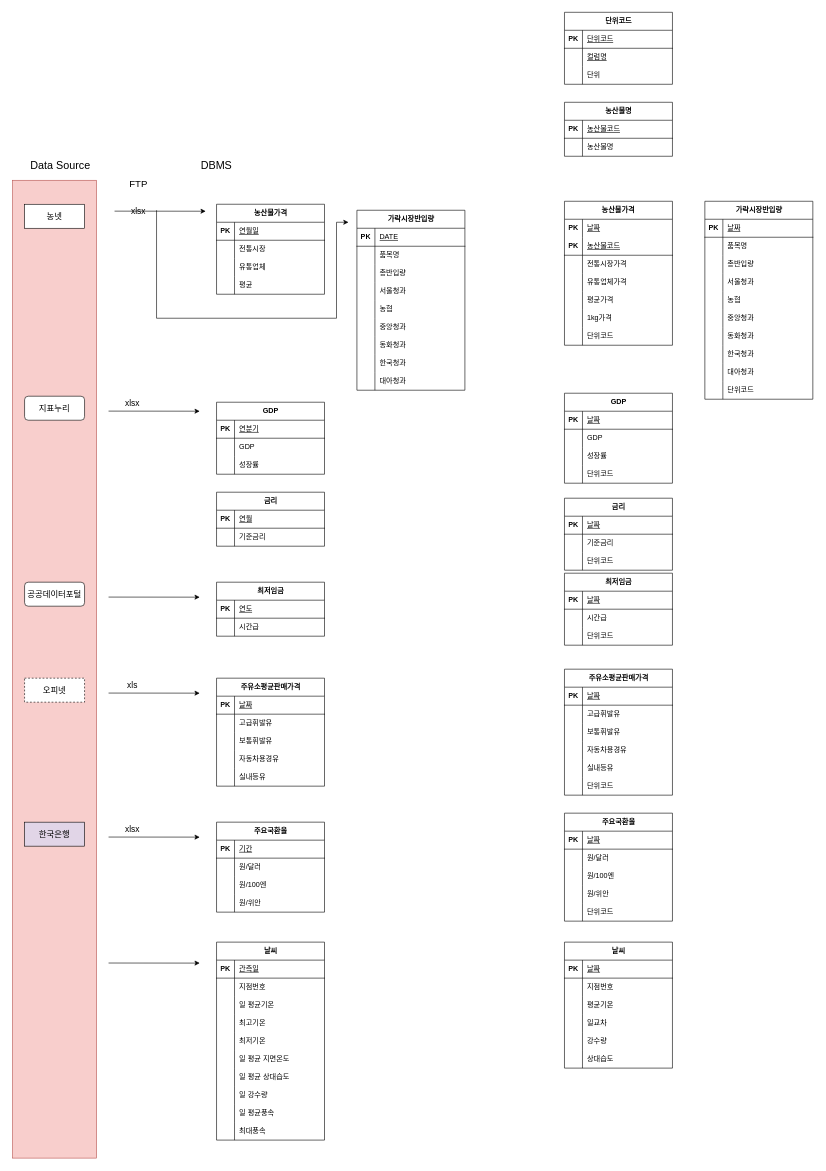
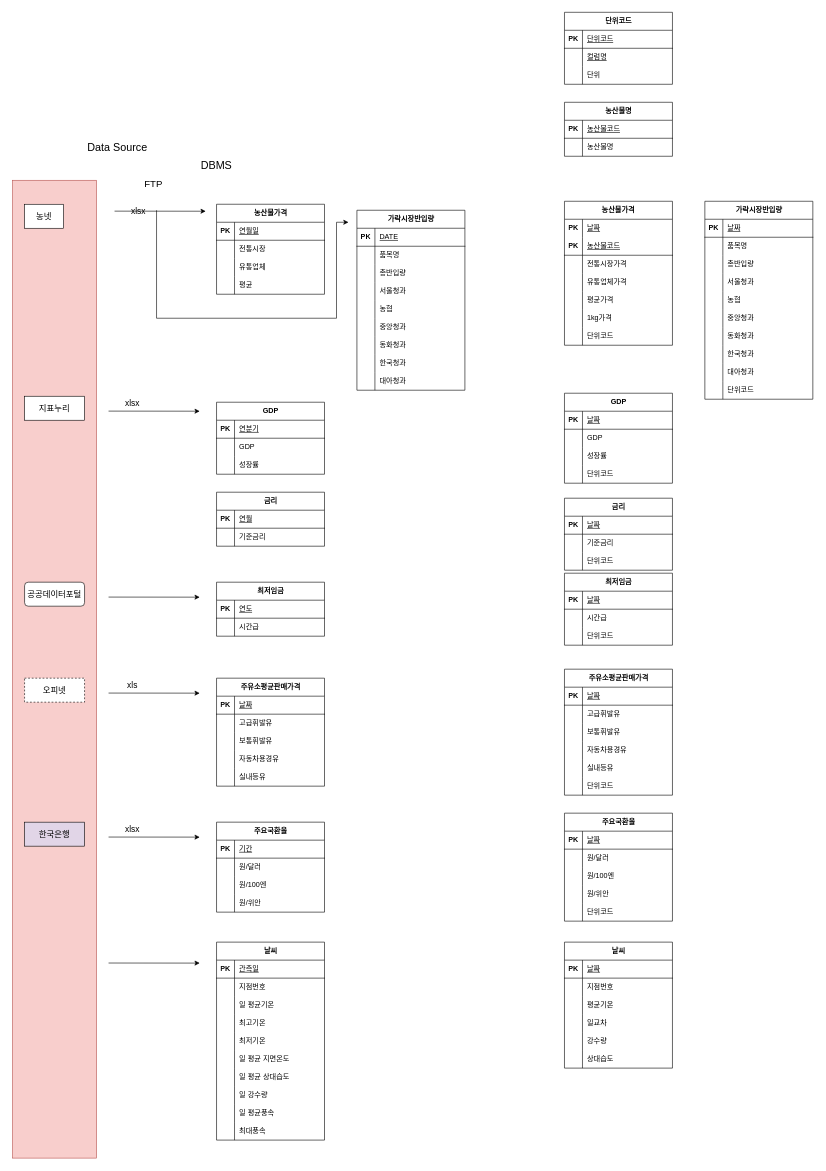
node "Data Source": moved (60, 165) -> (117, 147)
node "FTP": moved (138, 183) -> (153, 183)
node "농넷": size 60x24 -> 39x24
node "지표누리": shape rounded rectangle -> rectangle
